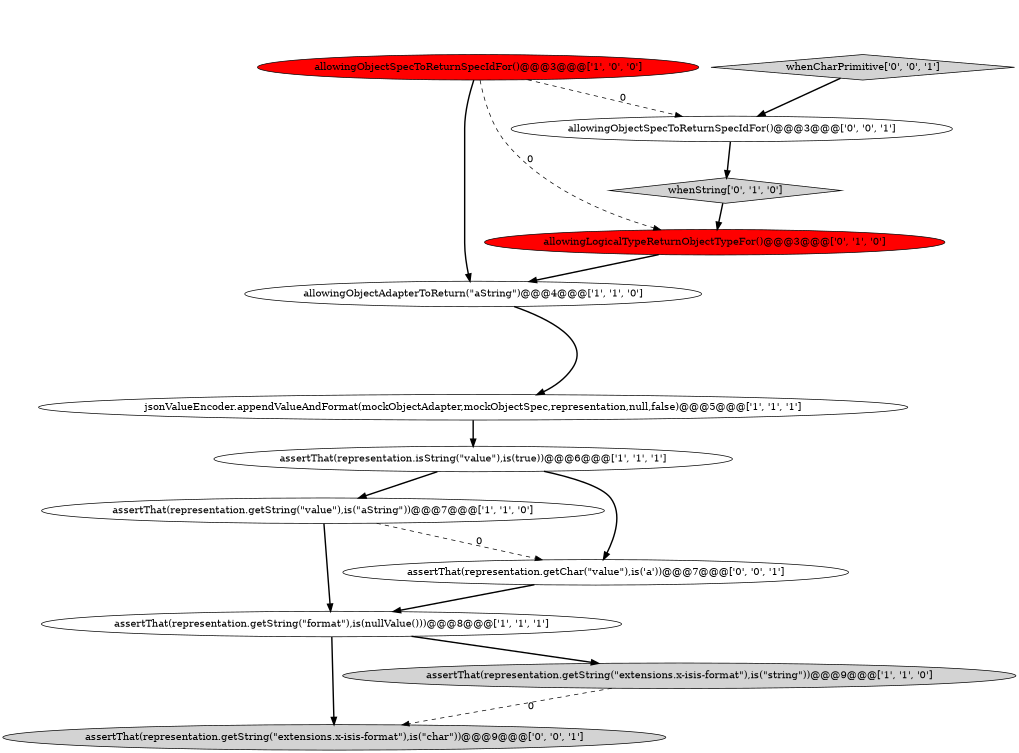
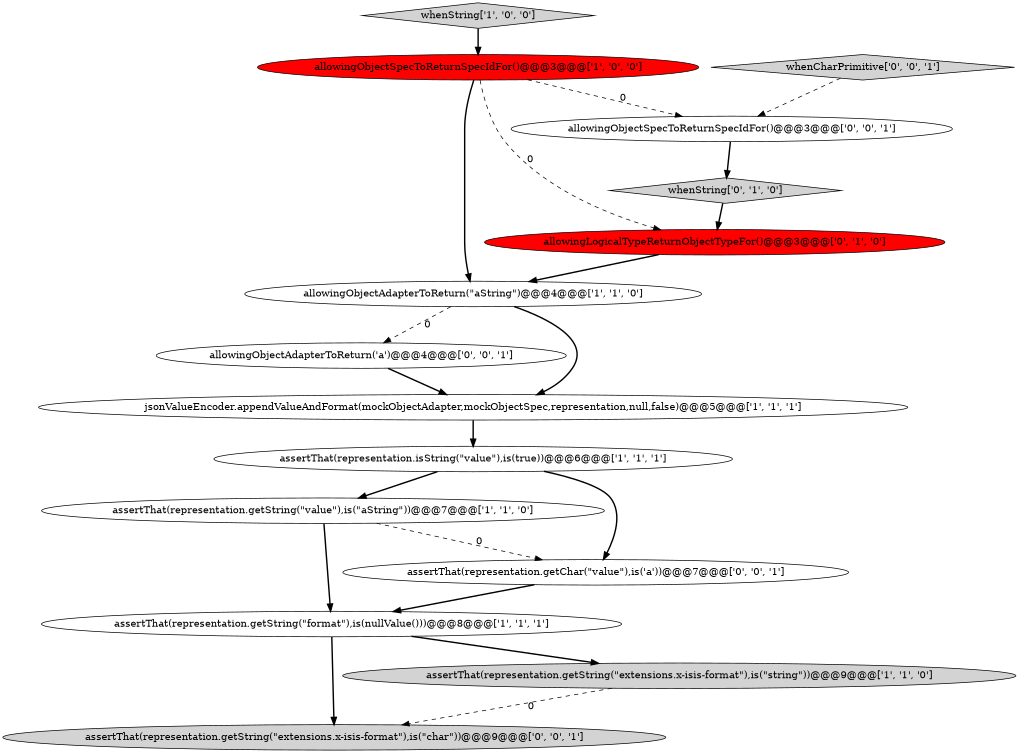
node "whenString['1', '0', '0']": added
edge "whenCharPrimitive['0', '0', '1']" -> "allowingObjectSpecToReturnSpecIdFor()@@@3@@@['0', '0', '1']": style bold -> dashed
node "allowingObjectAdapterToReturn('a')@@@4@@@['0', '0', '1']": added
